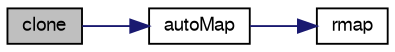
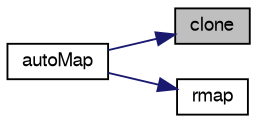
edge "clone" -> "autoMap": reversed
